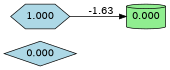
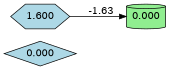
node "1.000": label "1.000" -> "1.600"
